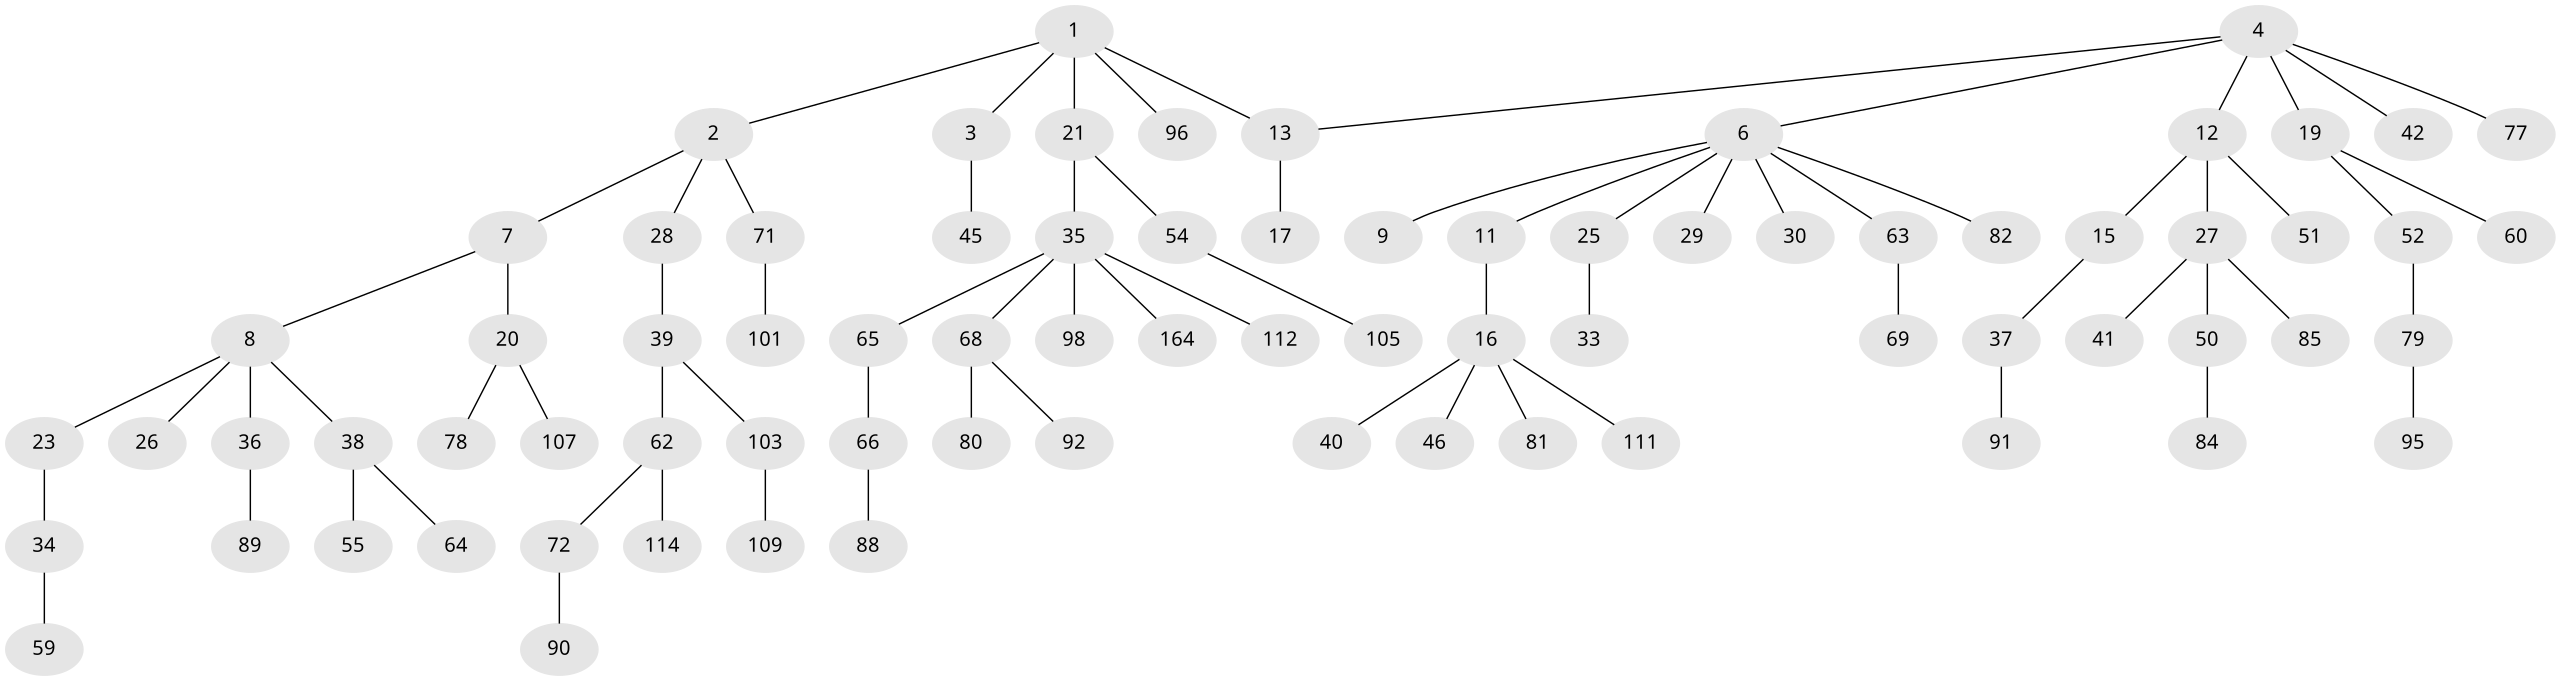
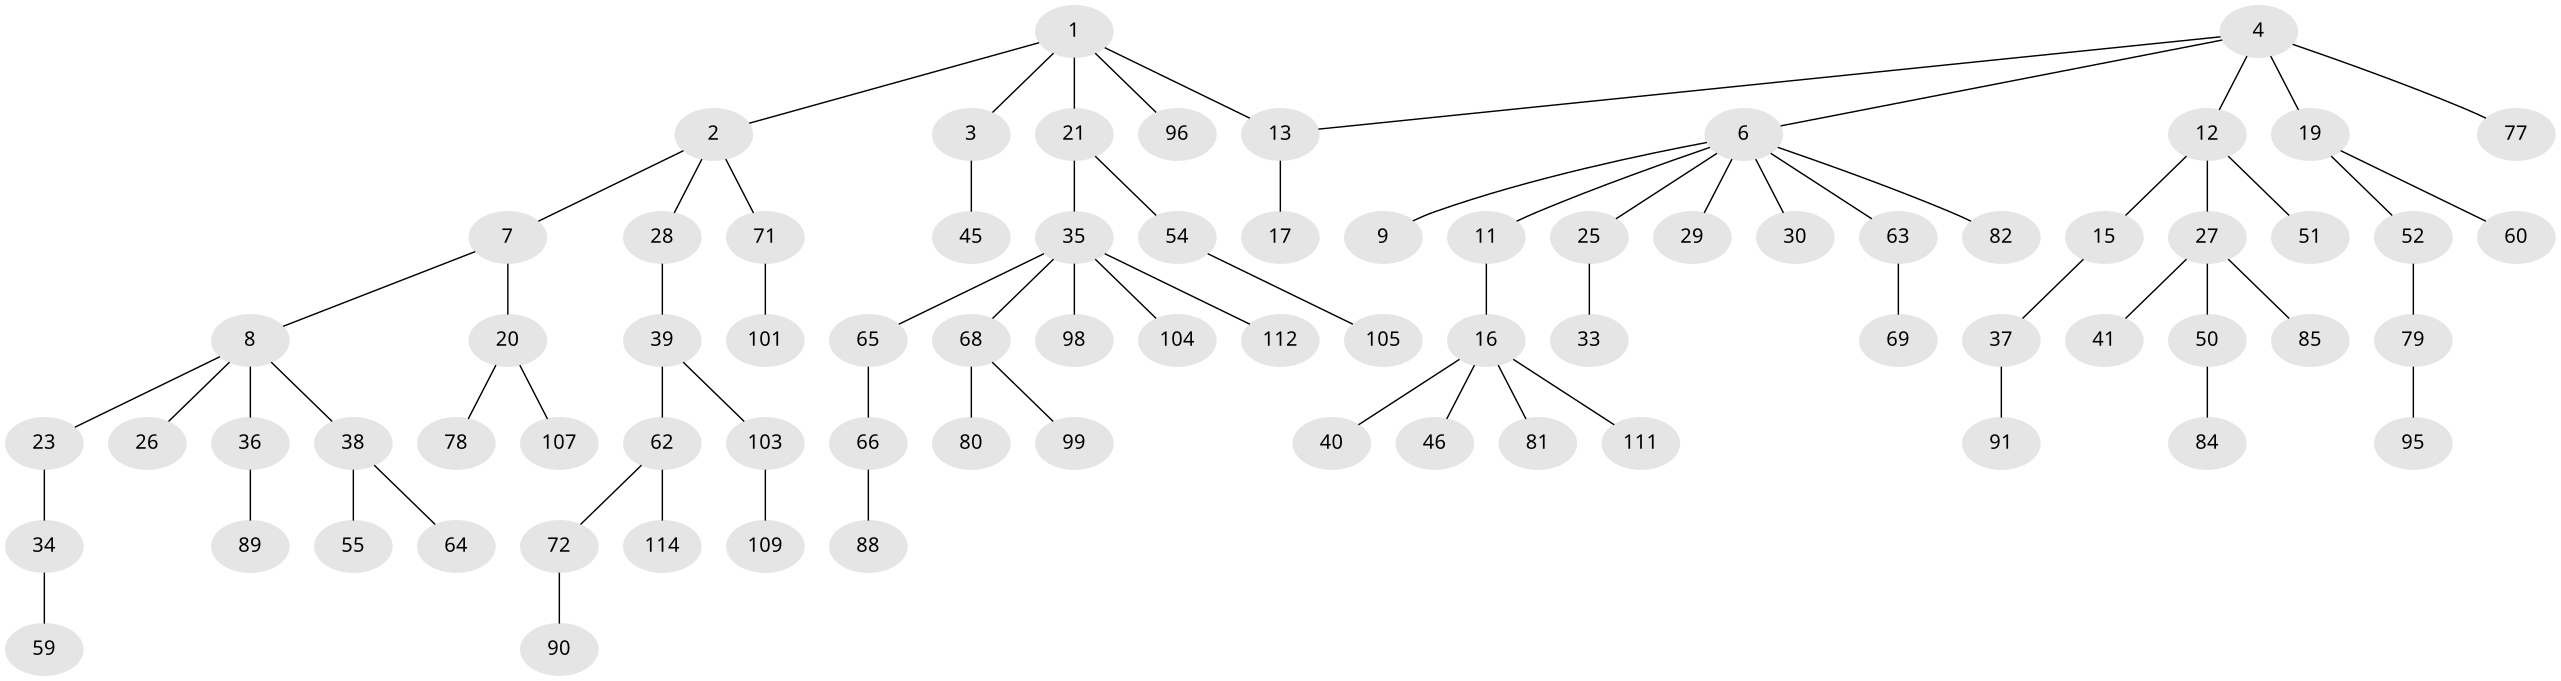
node "42": removed
node "164": label "164" -> "104"
node "92": label "92" -> "99"
